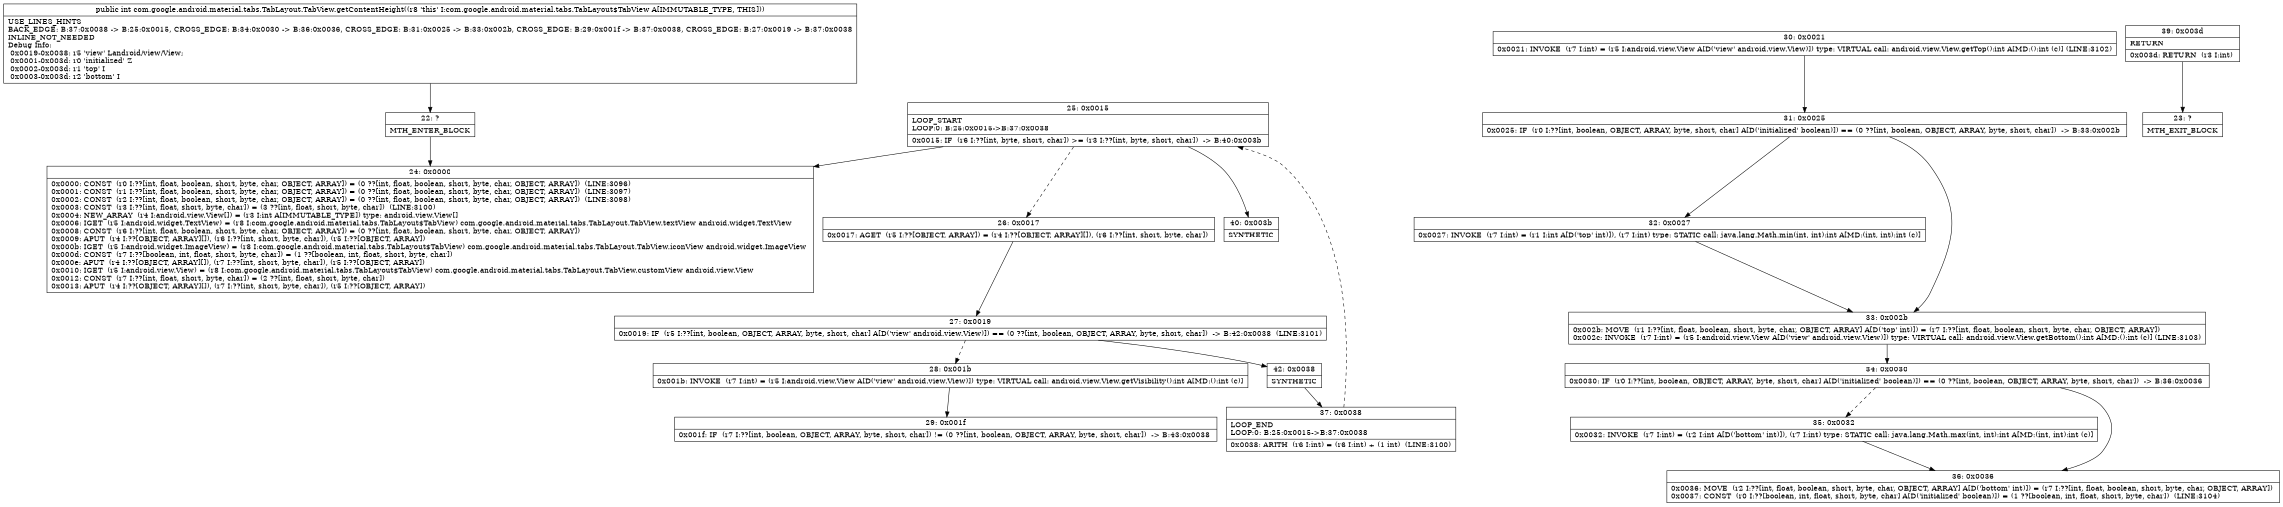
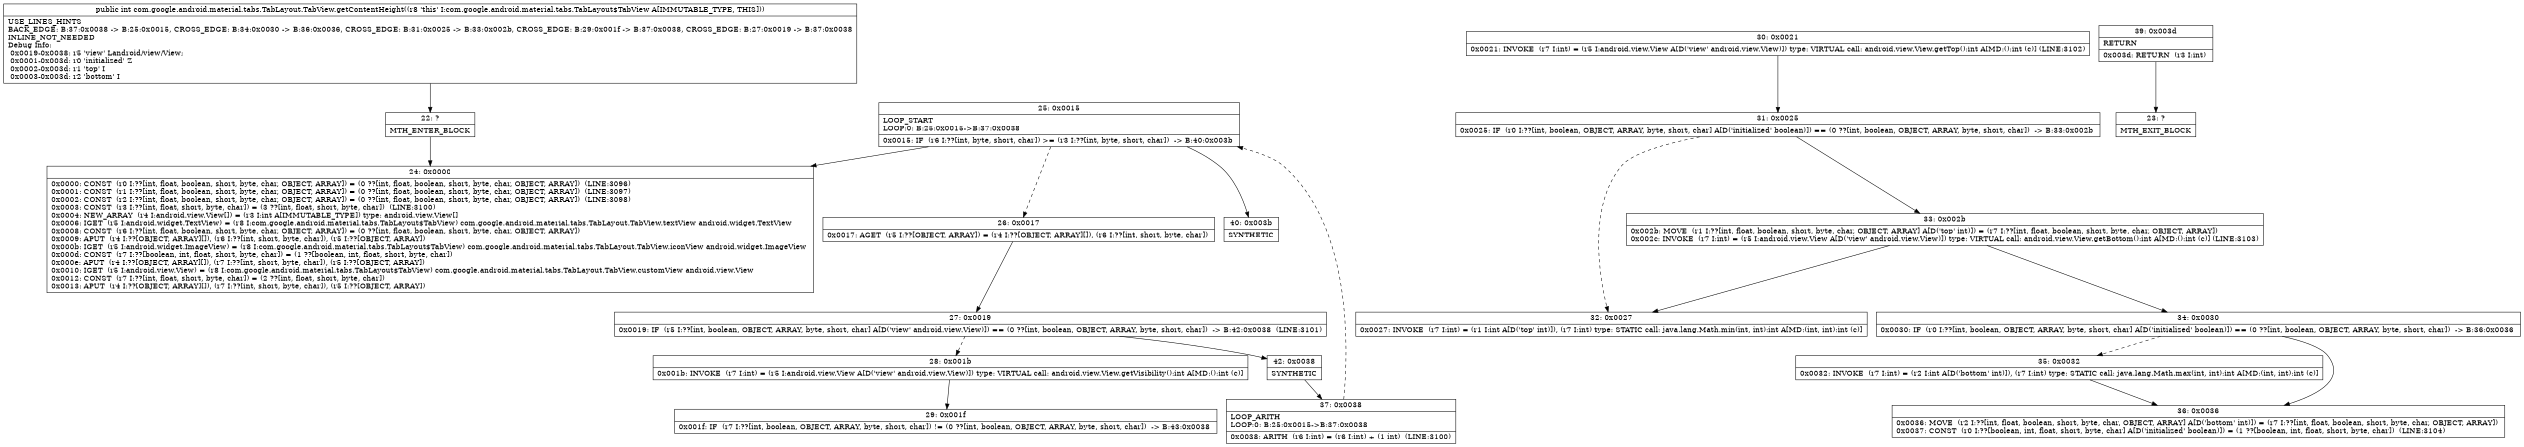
edge "31: 0x0025" -> "32: 0x0027": style solid -> dashed
edge "32: 0x0027" -> "33: 0x002b": reversed
node "37: 0x0038": text "LOOP_END" -> "LOOP_ARITH"
